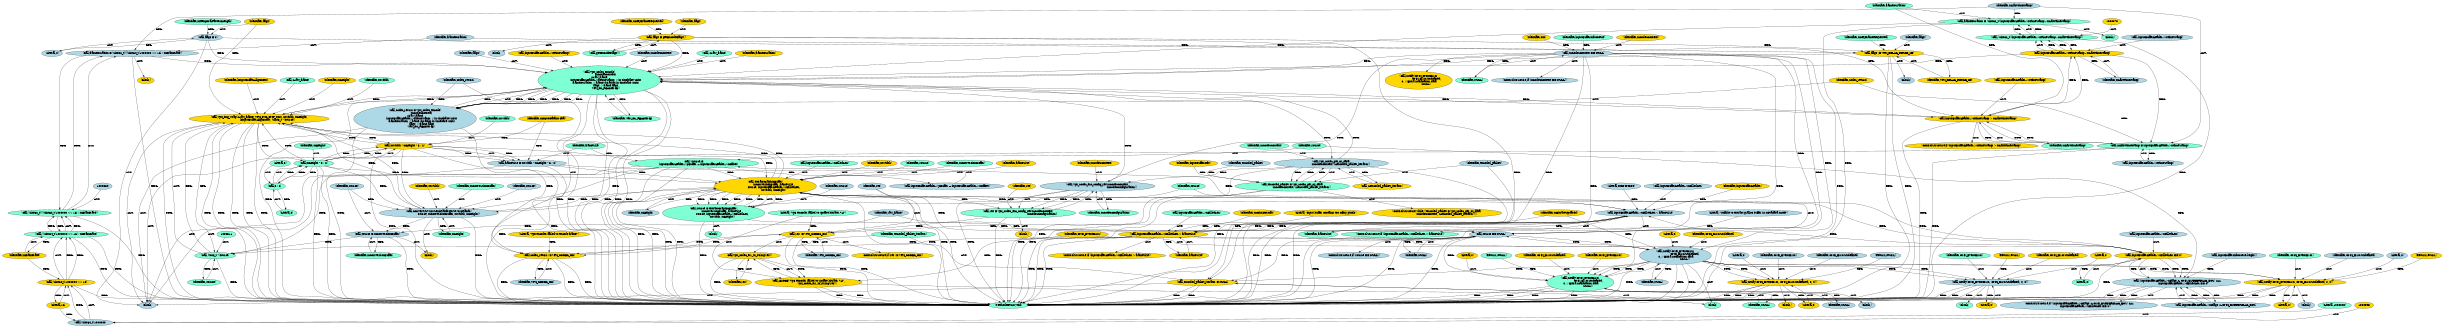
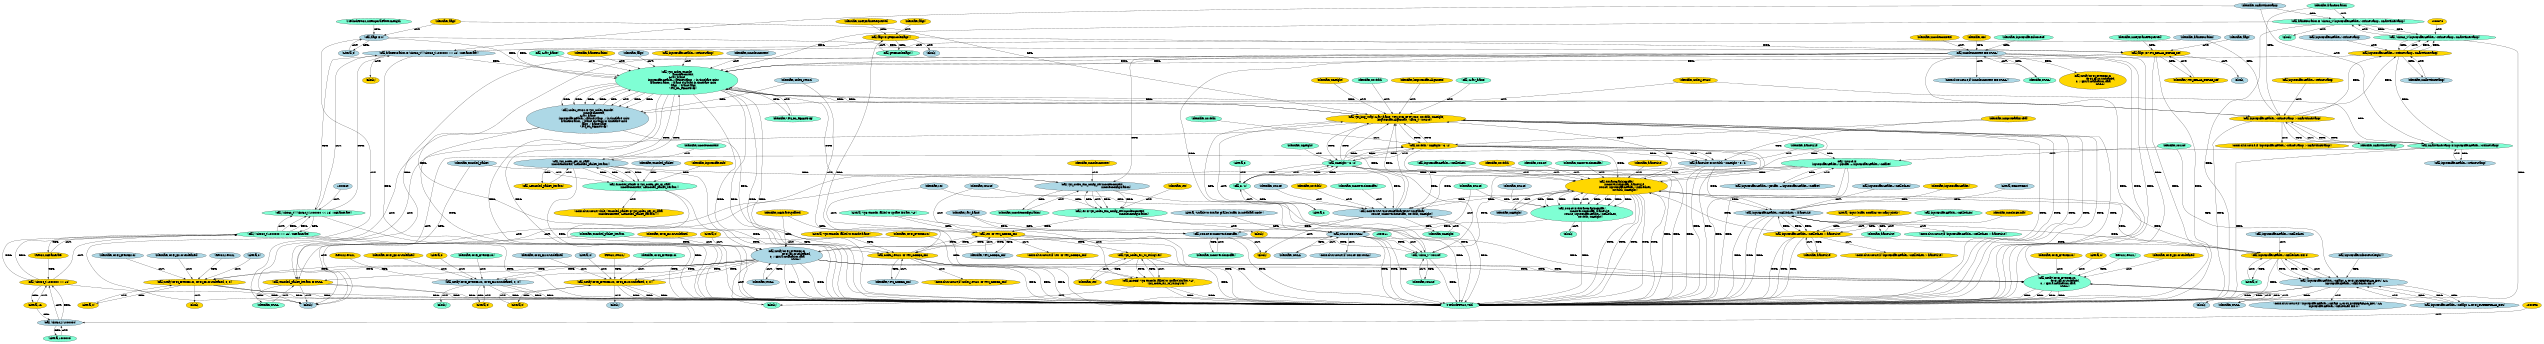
node "(Identifier,mTemporalPatternLength)": label "(Identifier,mTemporalPatternLength)" -> "(MethodReturn,mTemporalPatternLength)"
edge "(Call,source == NULL)" -> "(Call,encoded_packet_iterator = NULL)": removed, label "DDG:"
edge "(Call,res != VPX_CODEC_OK)" -> "(Call,vpx_codec_err_to_string(res))": label "AST: " -> "DDG: "
node "(Identifier,mFramerate)": label "(Identifier,mFramerate)" -> "(Return,mFramerate)"
node "(Call,(too8_t *)source)": label "(Call,(too8_t *)source)" -> "(Call,(uint8_t *)source)"
node "(ControlStructure,if (codec_return != VPX_CODEC_OK))": added
edge "(Call,(uint64_t)1000000)" -> "(Literal,1000000)": added, label "CFG:"
